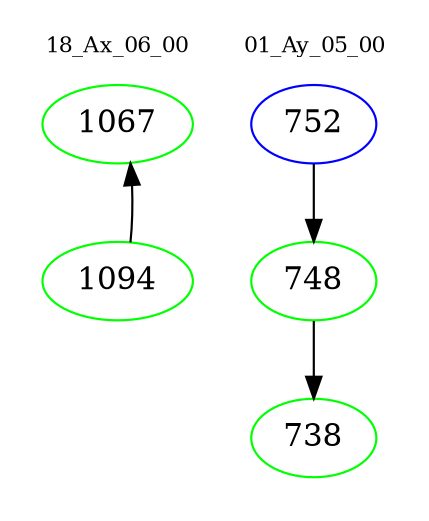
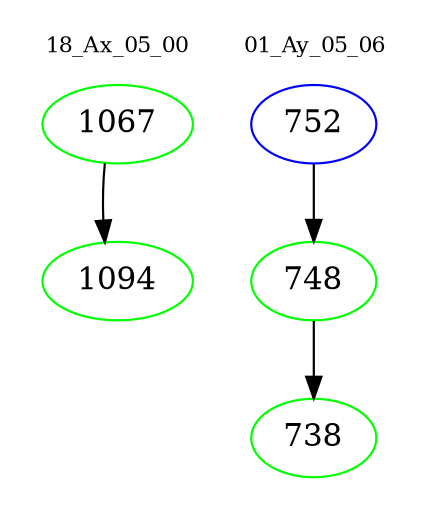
cluster "18_Ax_06_00": label "18_Ax_06_00" -> "18_Ax_05_00"
cluster "01_Ay_05_00": label "01_Ay_05_00" -> "01_Ay_05_06"
edge "1094" -> "1067": reversed
